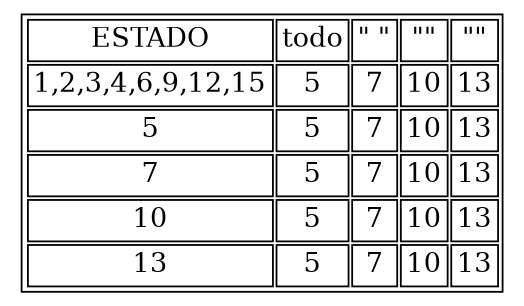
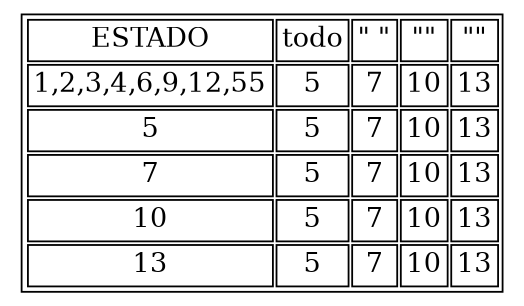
node "ESTADO": text "1,2,3,4,6,9,12,15" -> "1,2,3,4,6,9,12,55"
